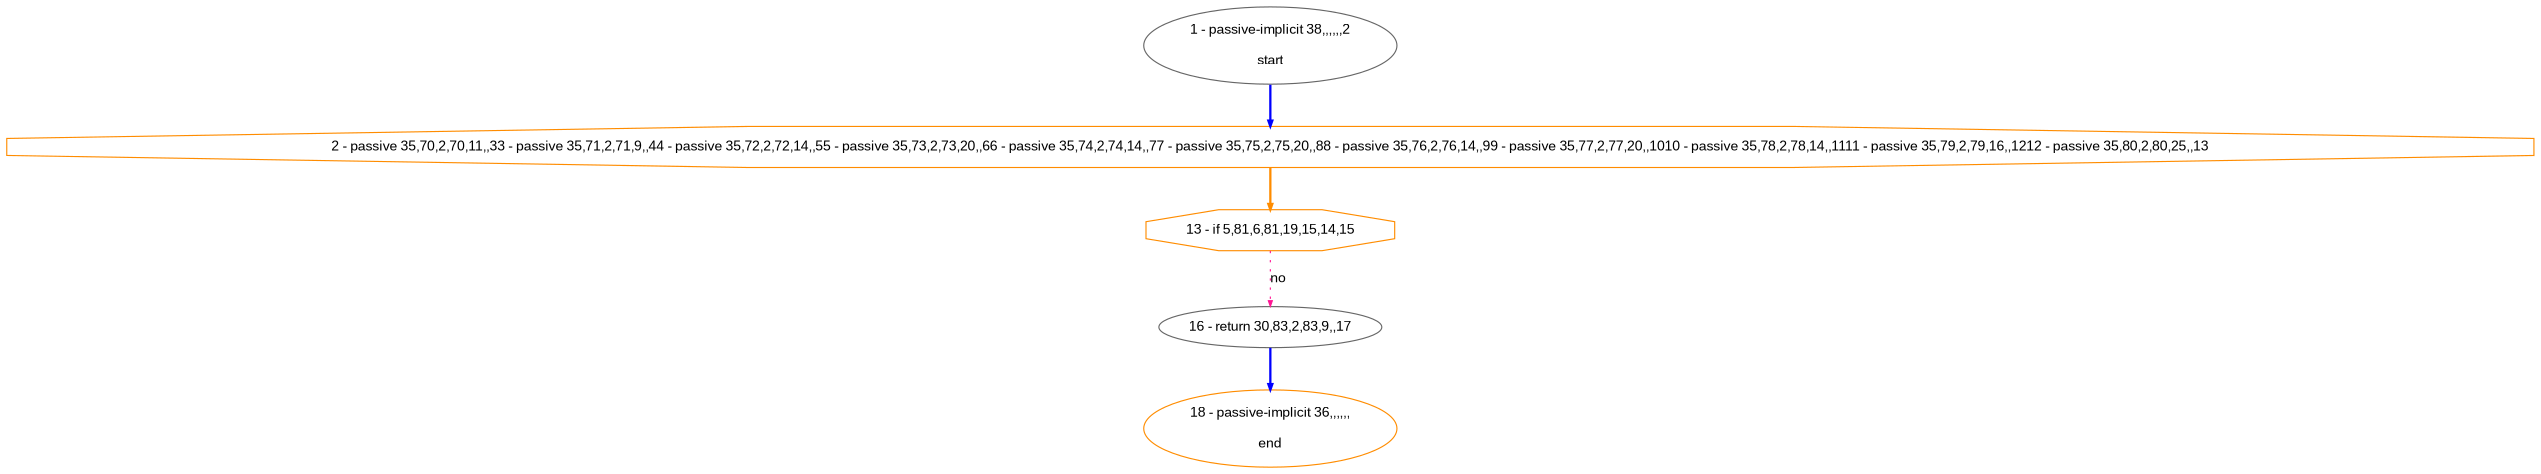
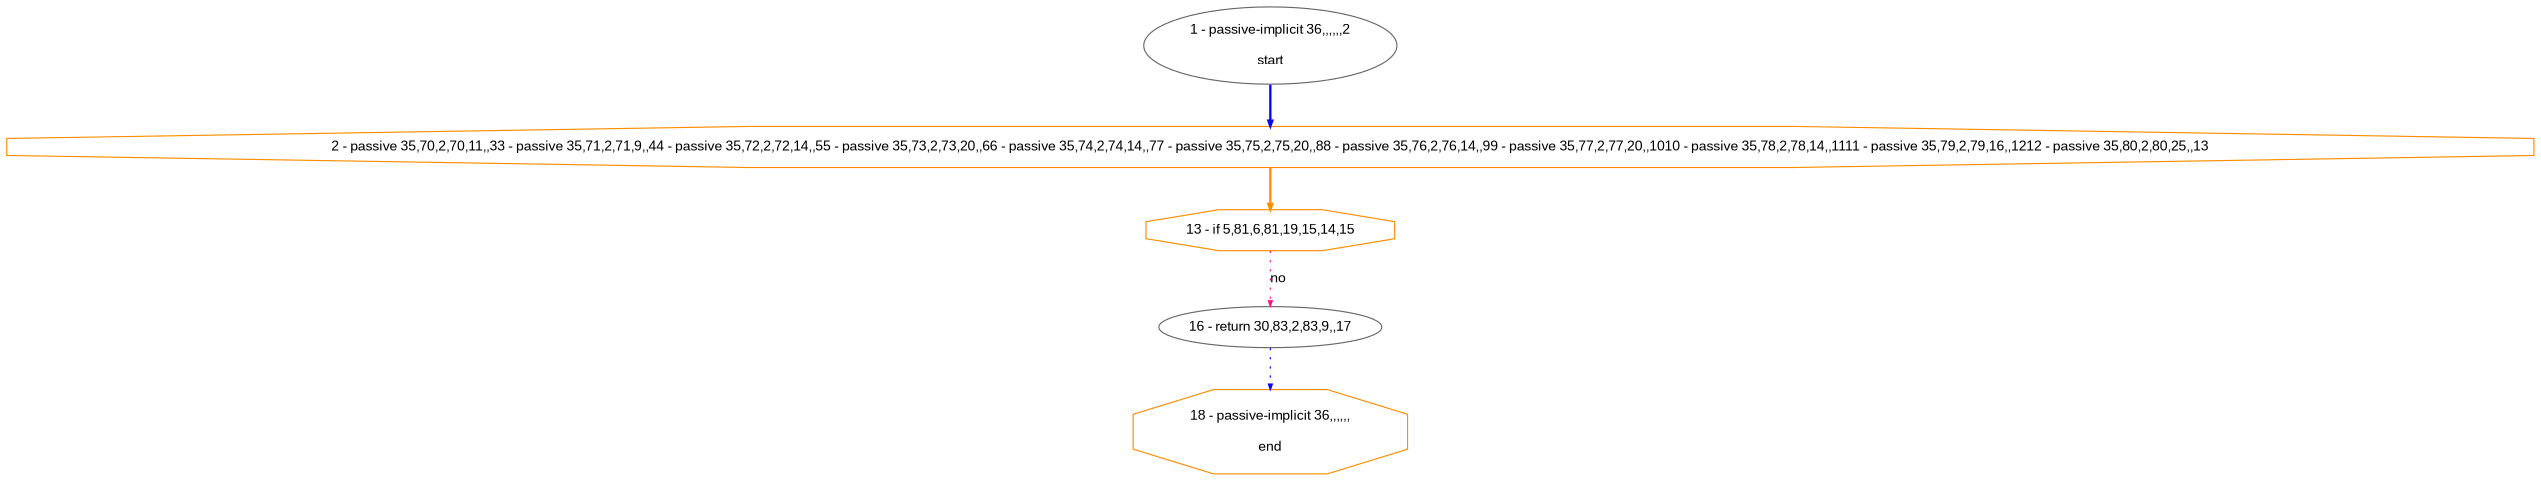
node "1 - passive-implicit 38,,,,,,2 start": label "1 - passive-implicit 38,,,,,,2 start" -> "1 - passive-implicit 36,,,,,,2 start"
edge "16 - return 30,83,2,83,9,,17" -> "18 - passive-implicit 36,,,,,, end": style bold -> dotted
node "18 - passive-implicit 36,,,,,, end": shape ellipse -> octagon
